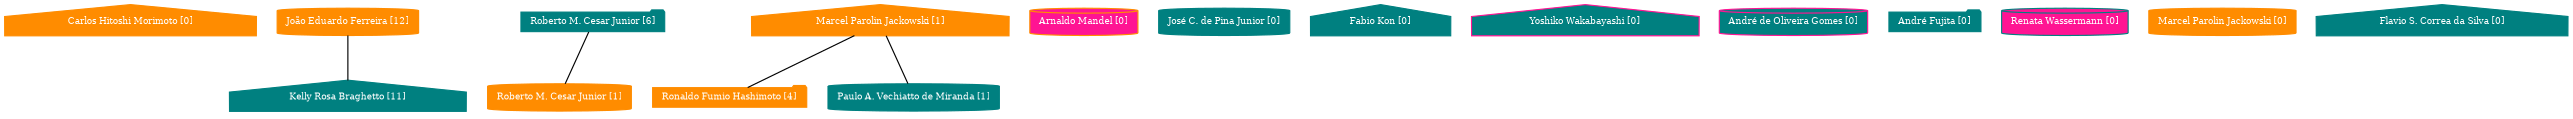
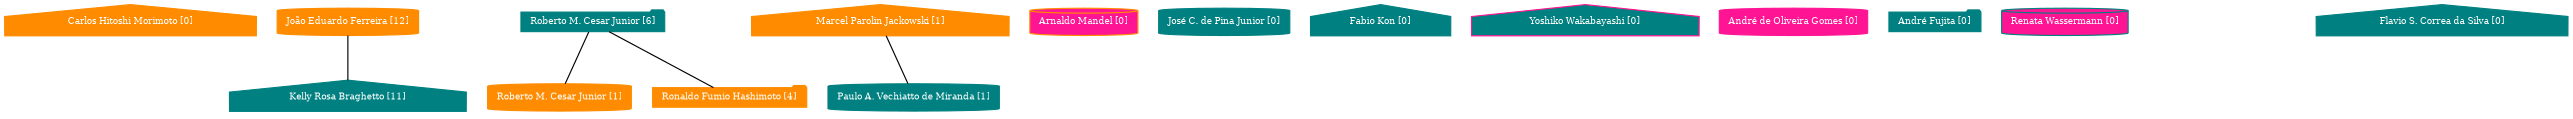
node "André de Oliveira Gomes [0]": fillcolor teal -> deeppink
node "Marcel Parolin Jackowski [0]": removed
edge "Marcel Parolin Jackowski [1]" -- "Ronaldo Fumio Hashimoto [4]": now "Roberto M. Cesar Junior [6]" -- "Ronaldo Fumio Hashimoto [4]"
